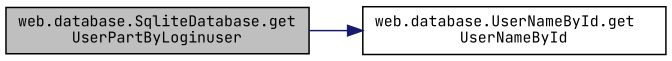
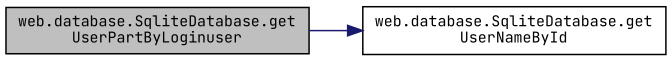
node "web.database.UserNameById.get UserNameById": label "web.database.UserNameById.get UserNameById" -> "web.database.SqliteDatabase.get UserNameById"
